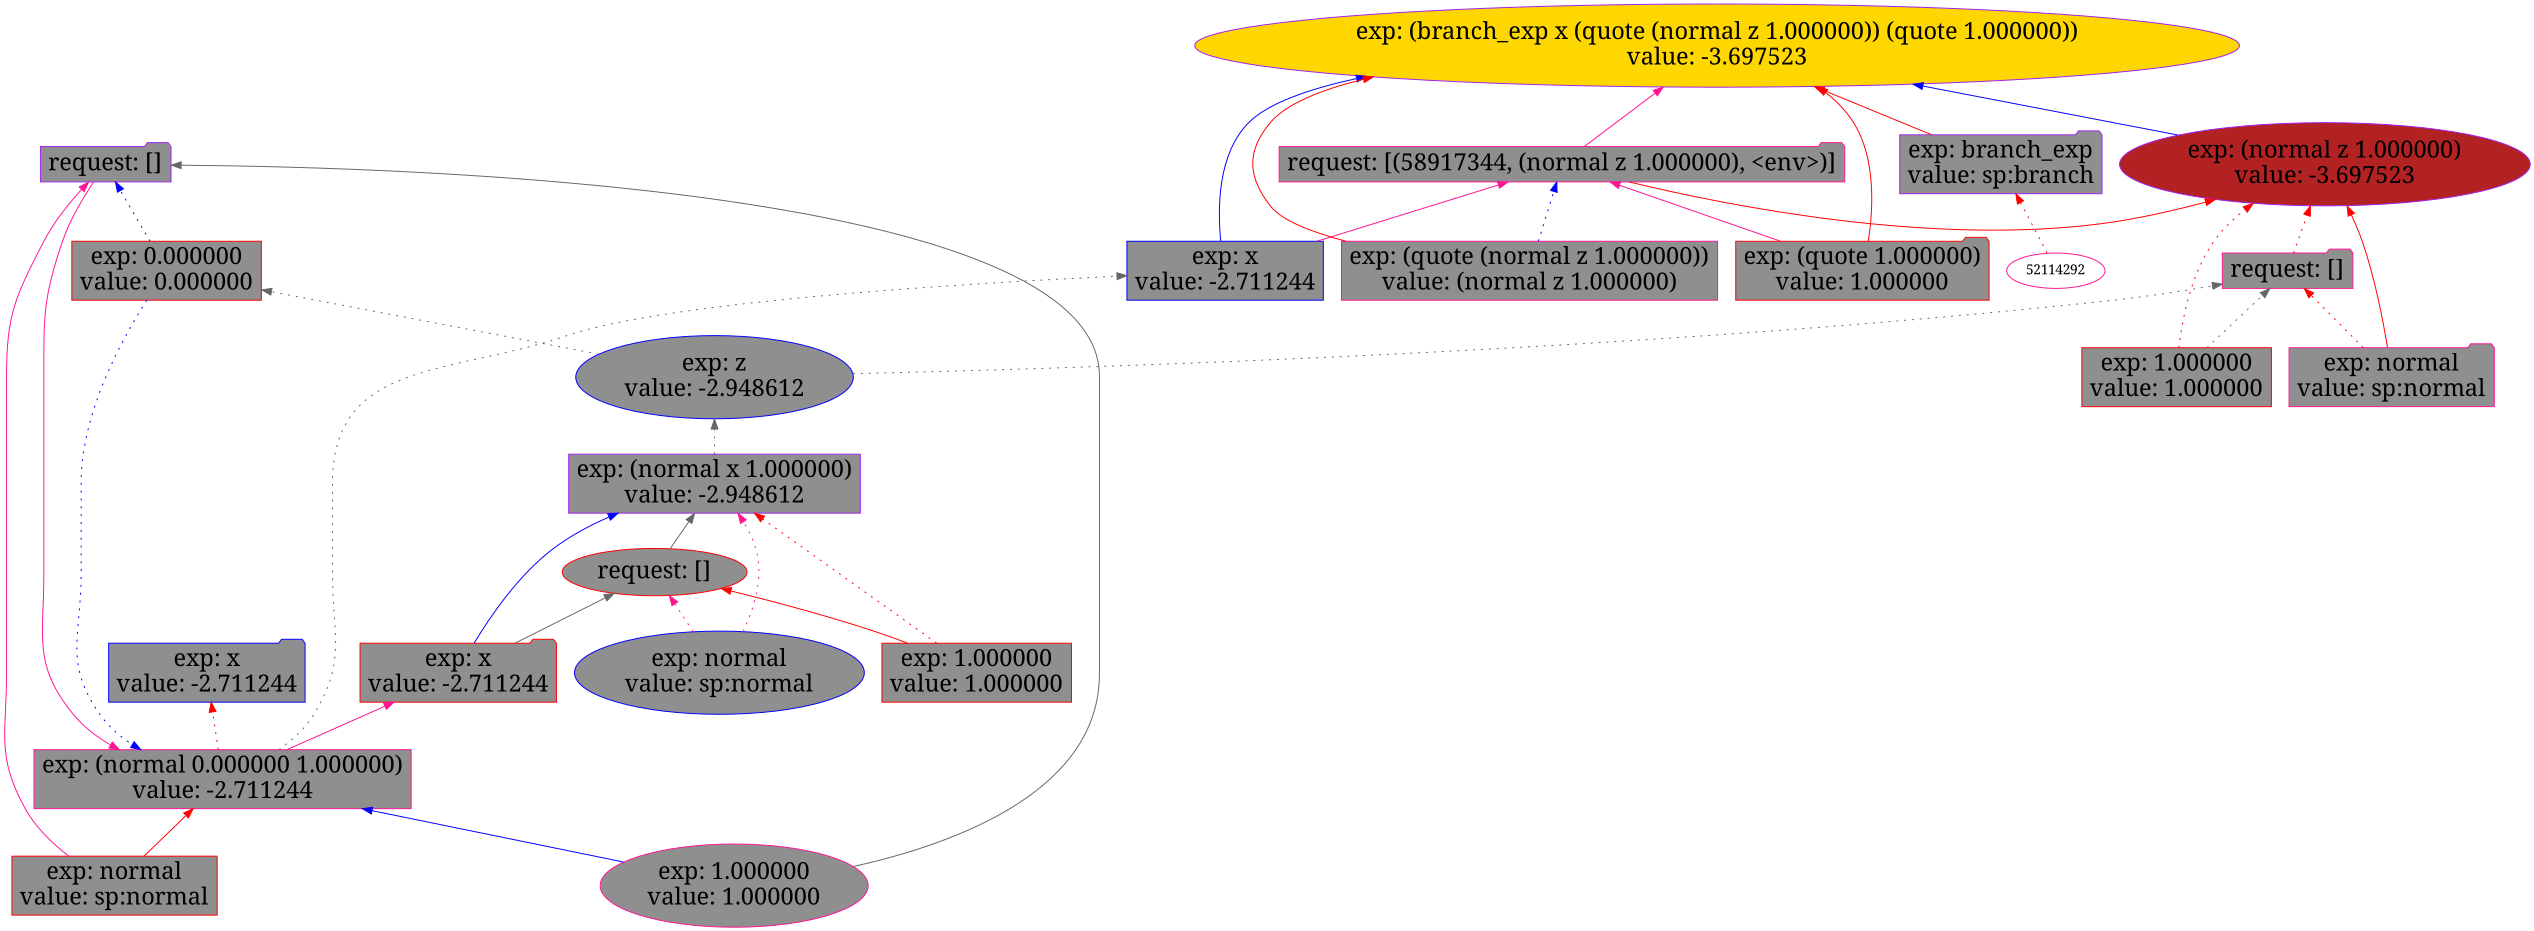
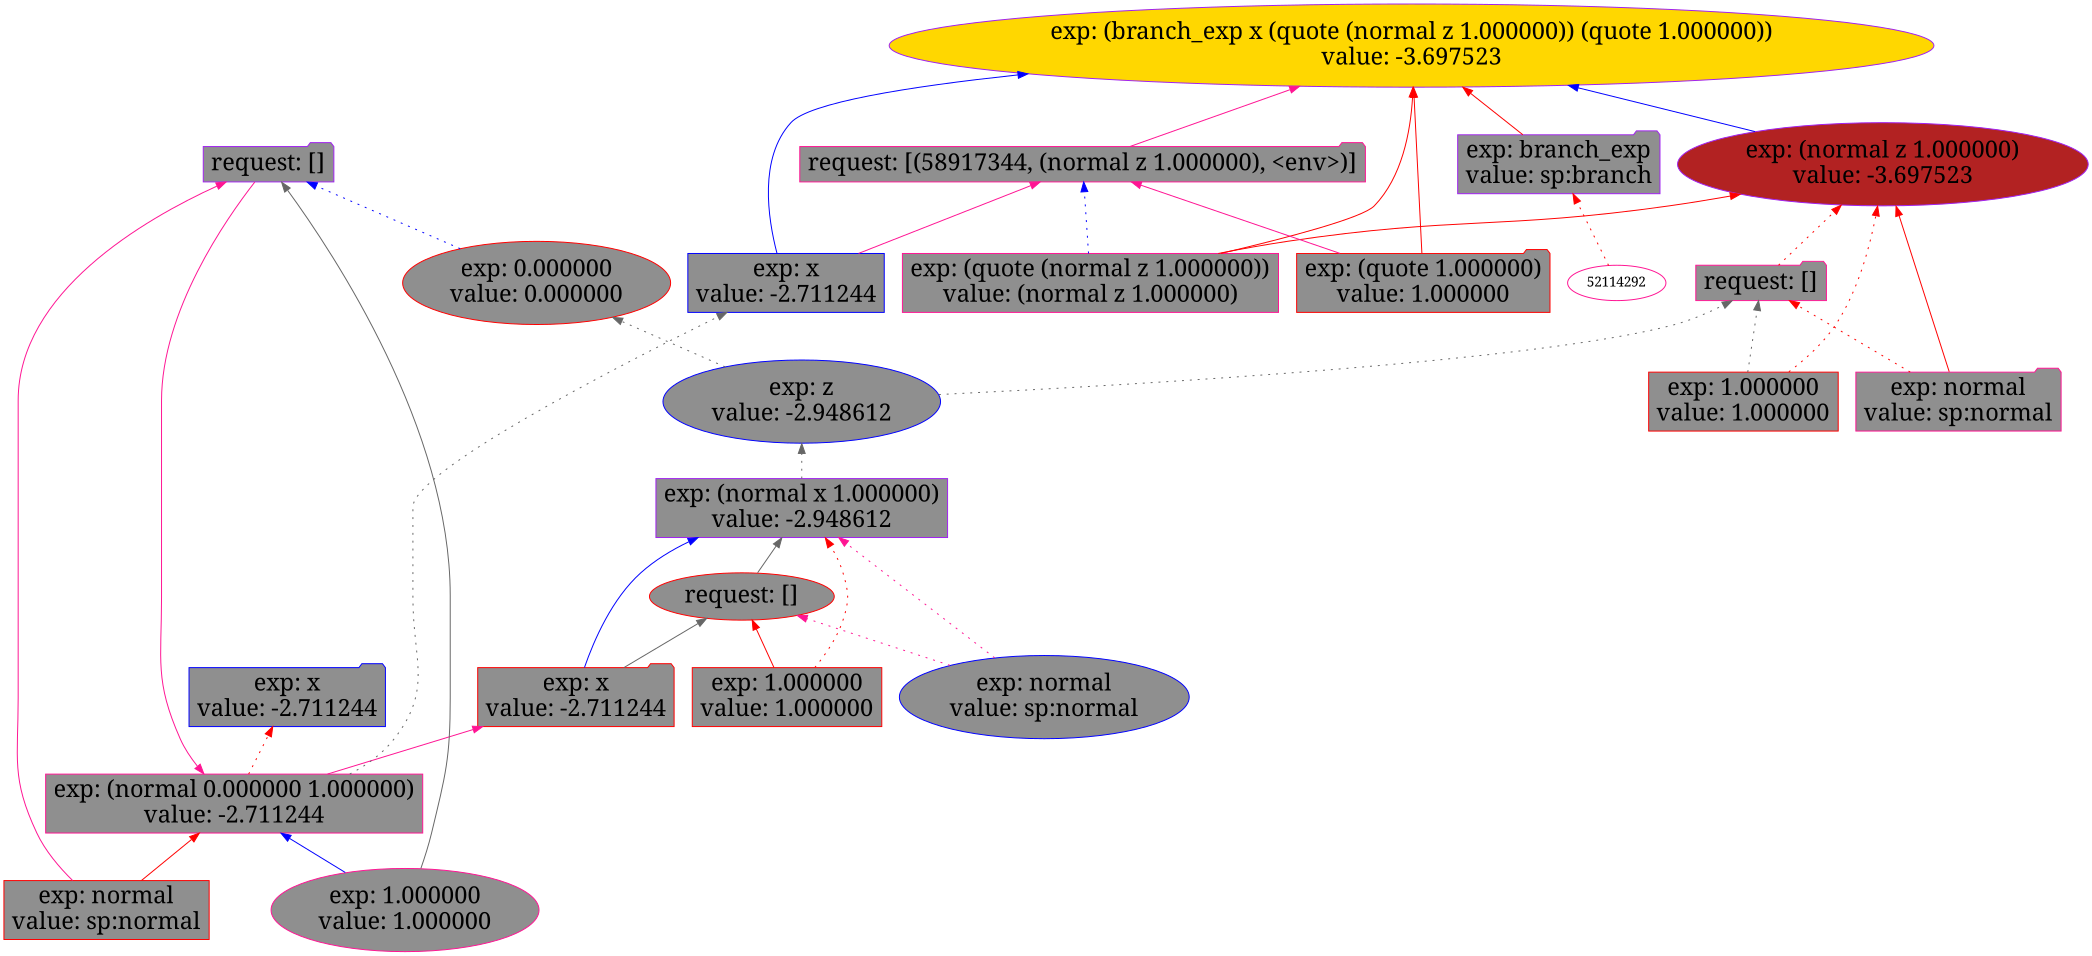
edge "request: [(58917344, (normal z 1.000000), <env>)]" -> "exp: (normal z 1.000000) value: -3.697523": now "exp: (quote (normal z 1.000000)) value: (normal z 1.000000)" -> "exp: (normal z 1.000000) value: -3.697523"
node "exp: 0.000000 value: 0.000000": shape box -> ellipse
edge "exp: 0.000000 value: 0.000000" -> "exp: (normal 0.000000 1.000000) value: -2.711244": removed
